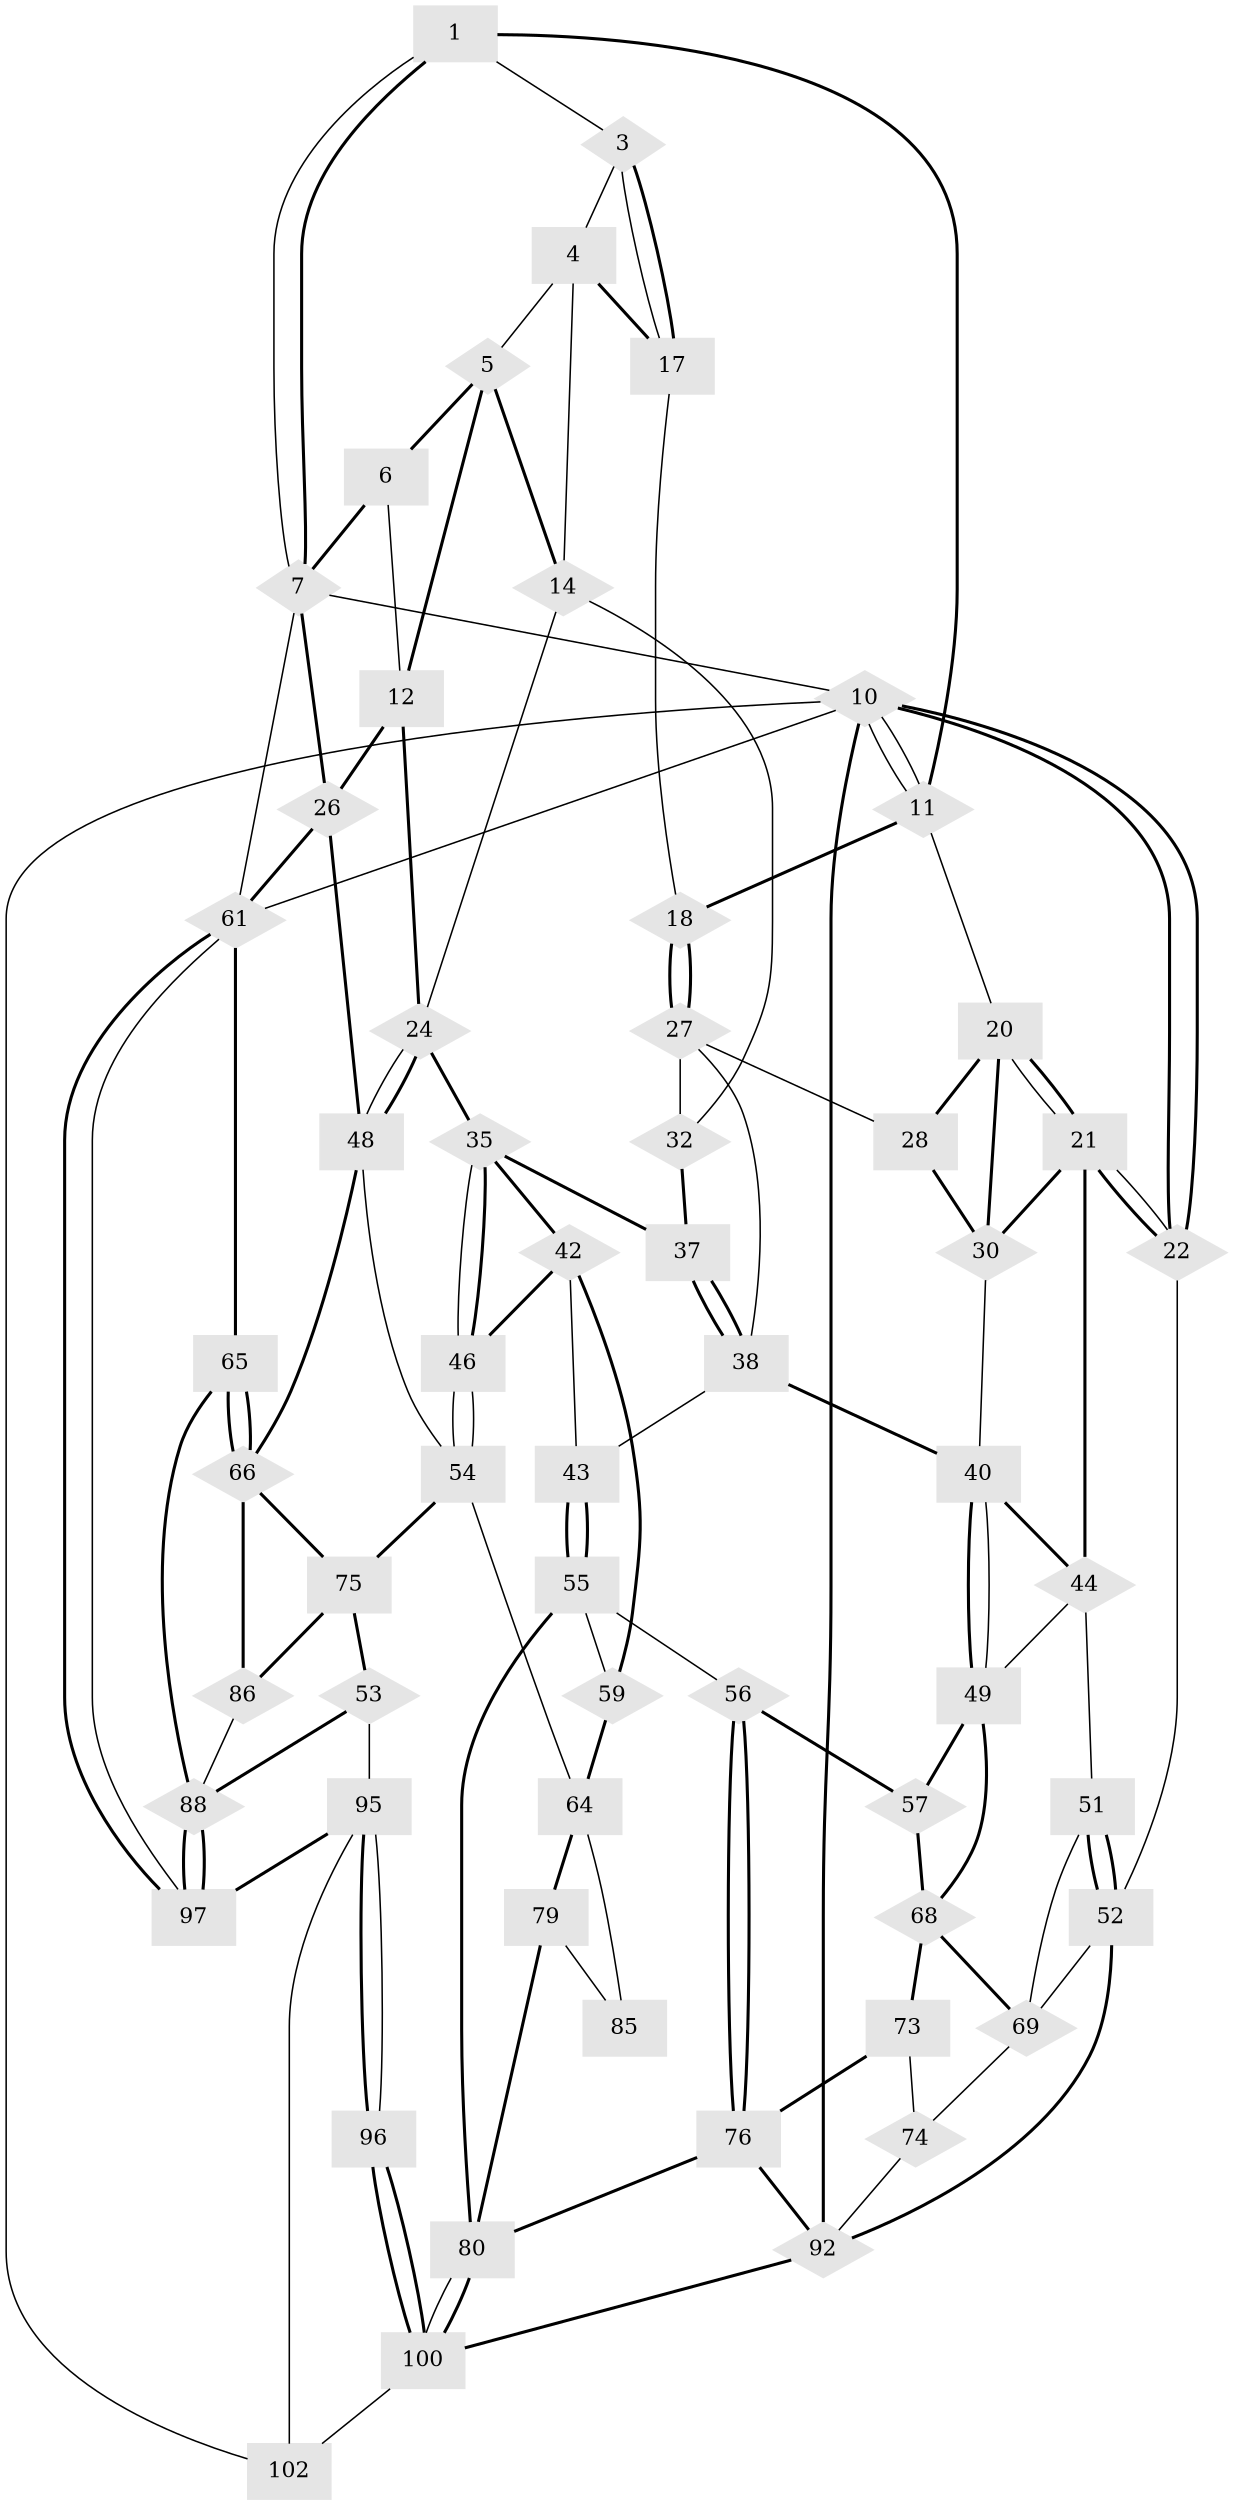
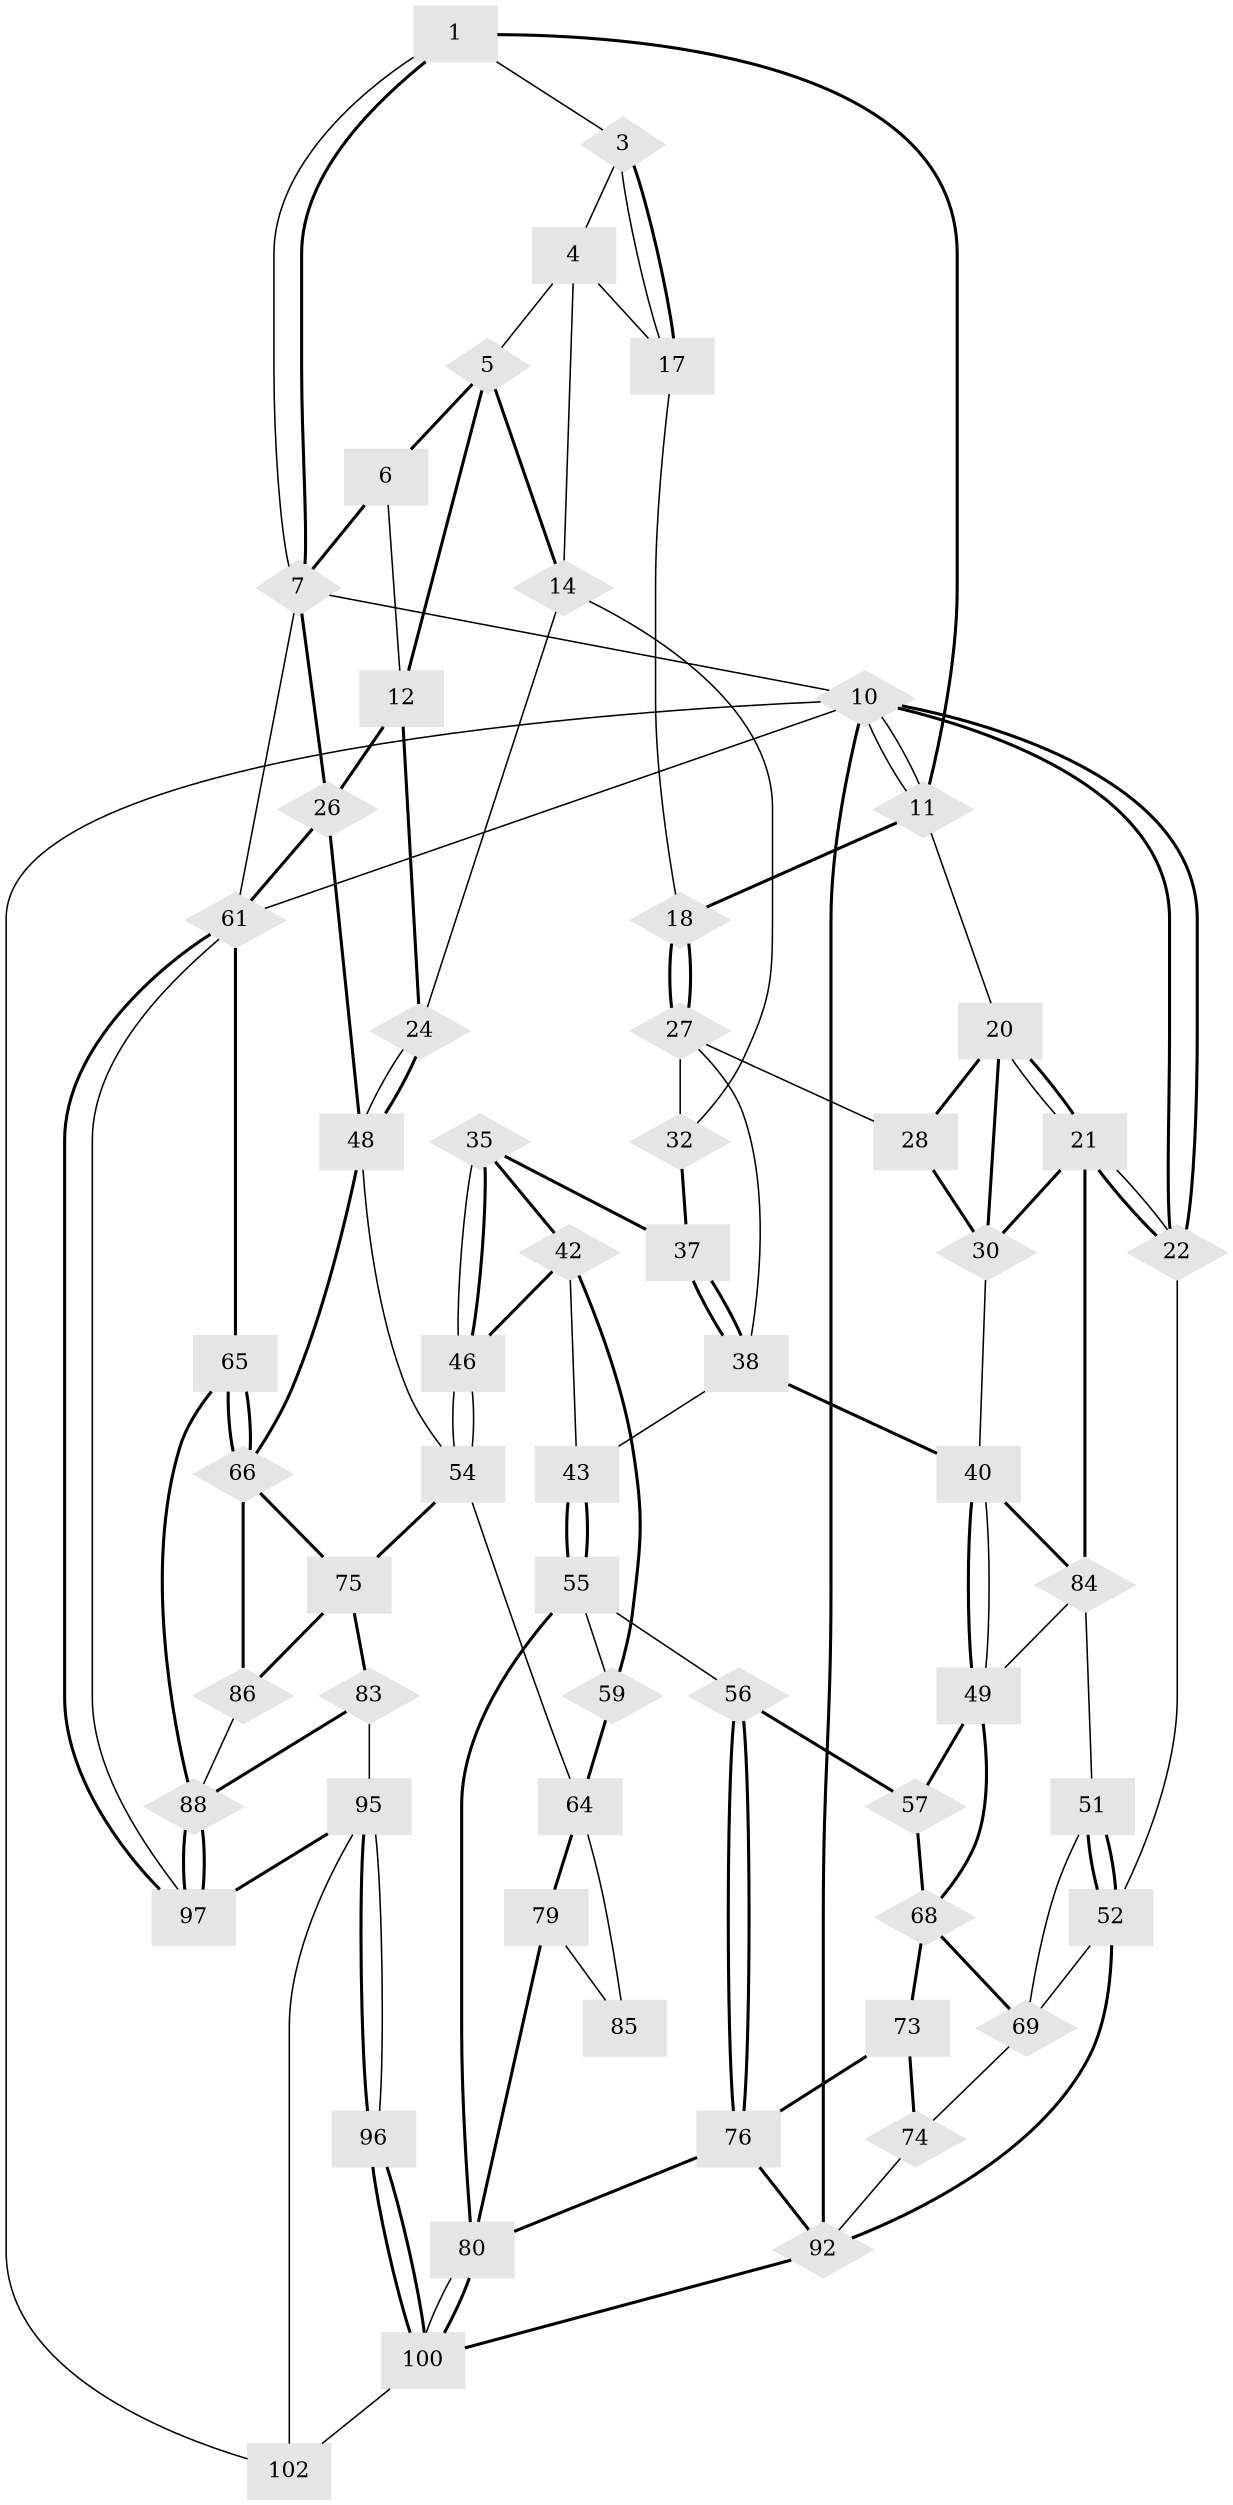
edge "4" -- "17": style bold -> solid
edge "24" -- "35": removed
node "44": label "44" -> "84"
node "53": label "53" -> "83"
edge "73" -- "74": style solid -> bold
